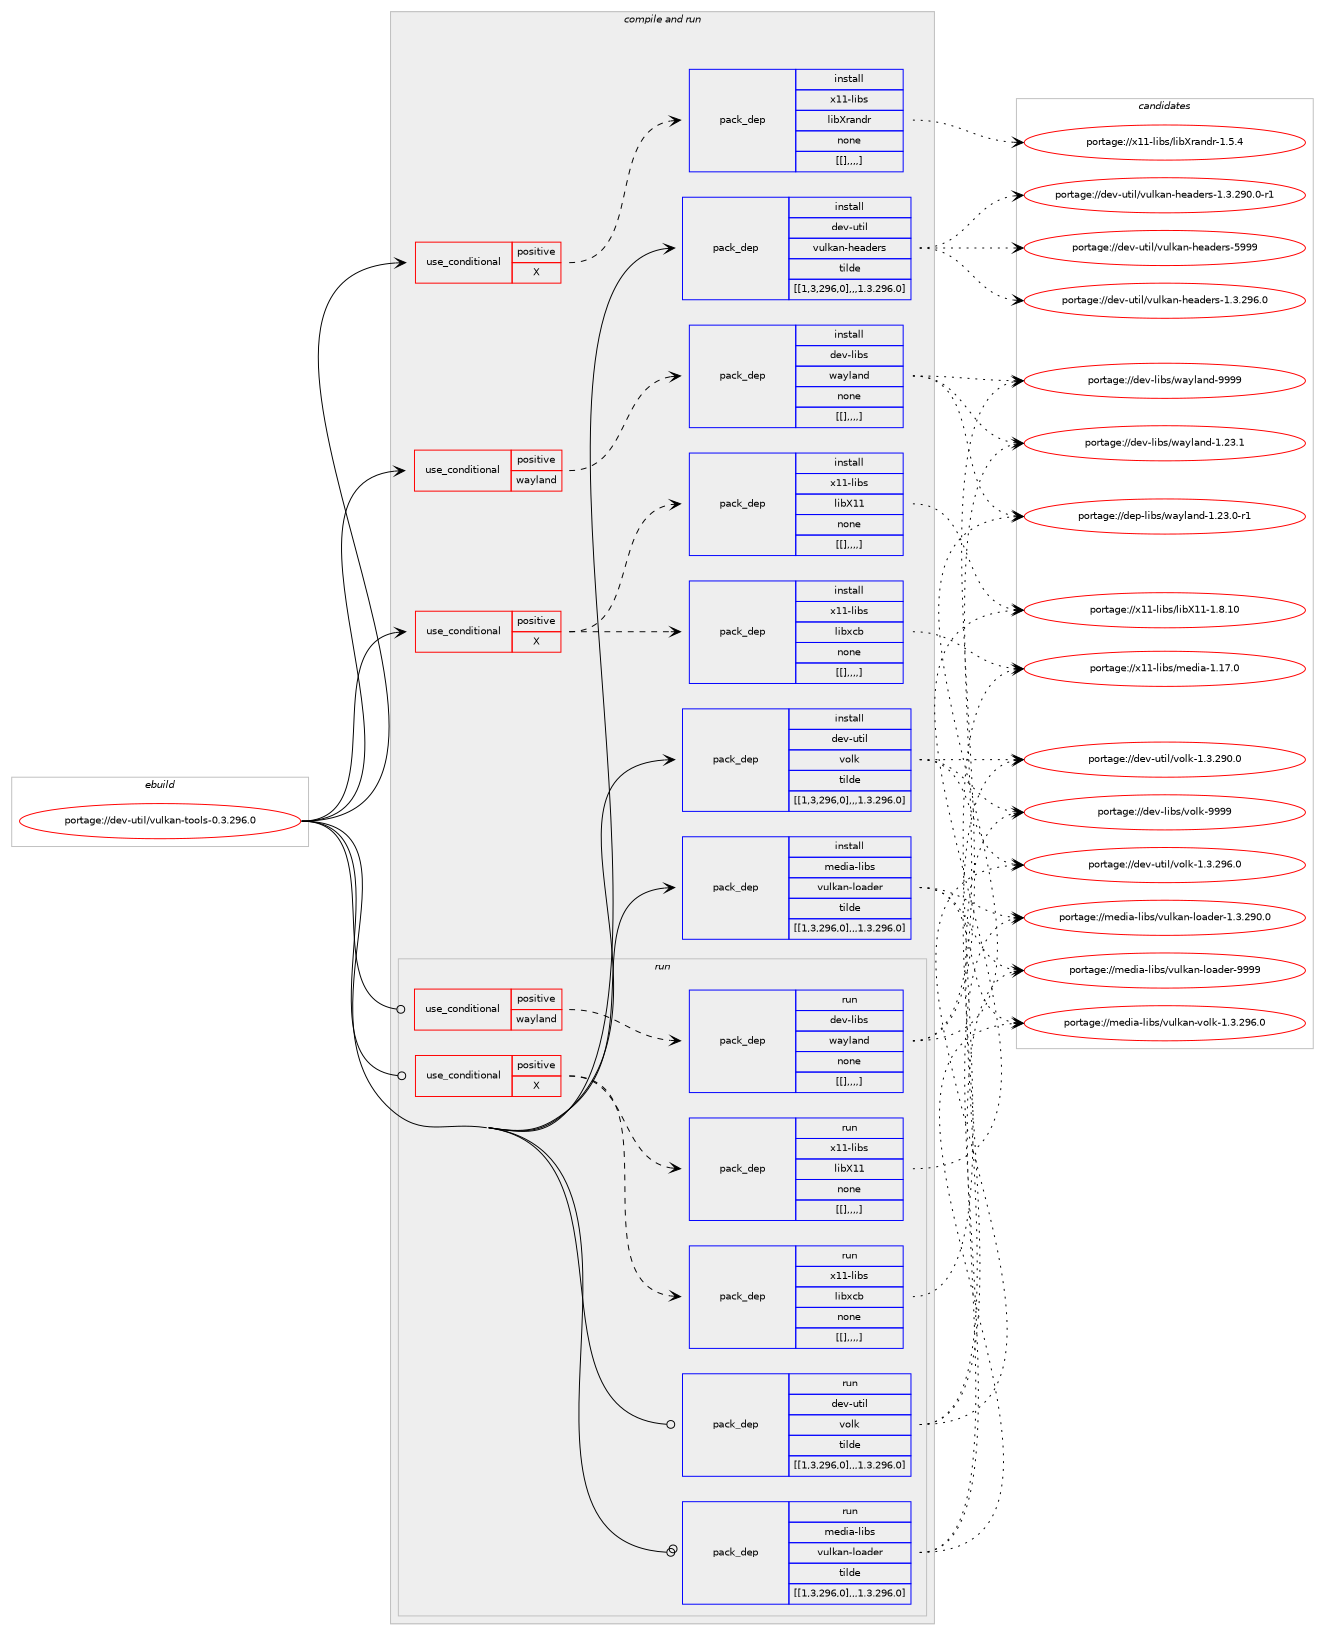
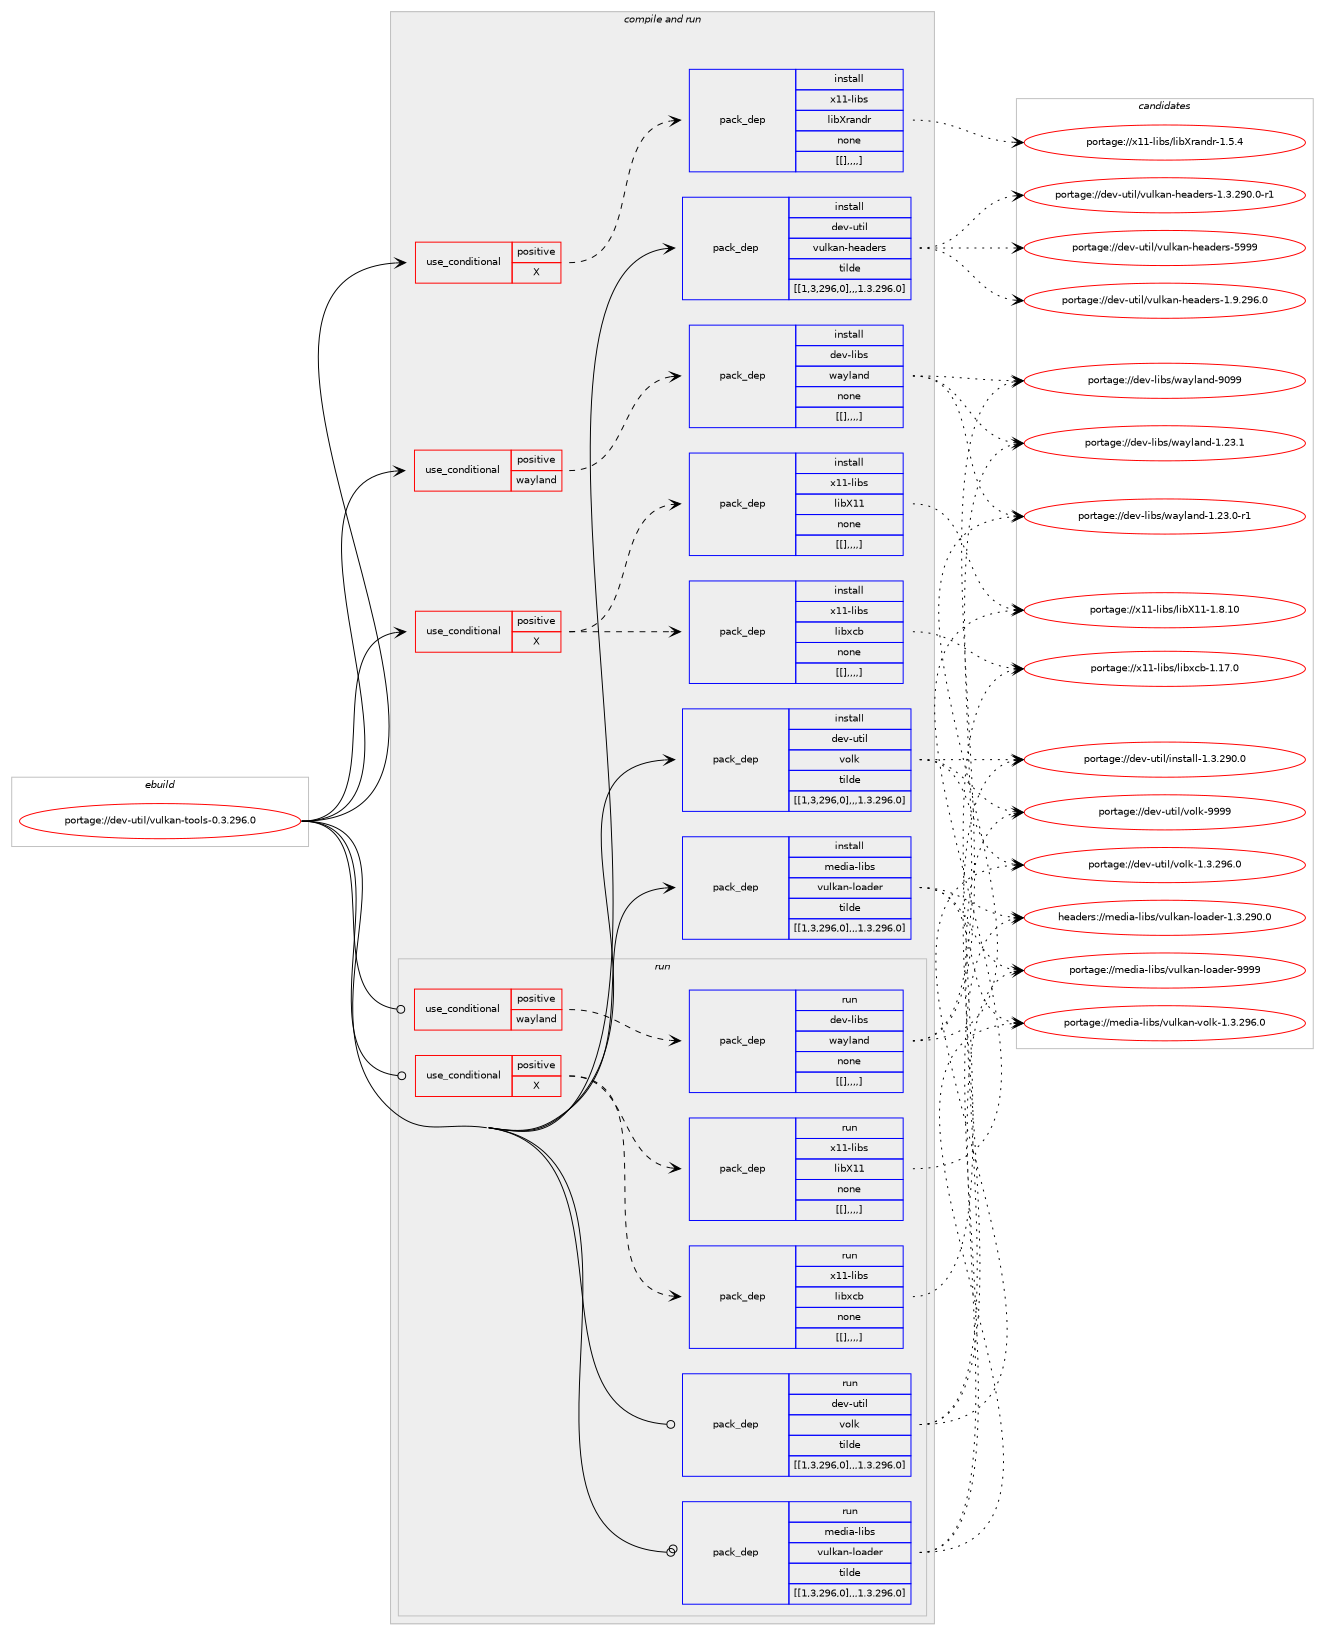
node "portage://dev-util/vulkan-headers-1.3.296.0": label "portage://dev-util/vulkan-headers-1.3.296.0" -> "portage://dev-util/vulkan-headers-1.9.296.0"
node "portage://dev-libs/wayland-9999": label "portage://dev-libs/wayland-9999" -> "portage://dev-libs/wayland-9099"
node "portage://dep-libs/wayland-1.23.0-r1": label "portage://dep-libs/wayland-1.23.0-r1" -> "portage://dev-libs/wayland-1.23.0-r1"
node "portage://x11-libs/media-1.17.0": label "portage://x11-libs/media-1.17.0" -> "portage://x11-libs/libxcb-1.17.0"
node "portage://dev-util/volk-1.3.290.0": label "portage://dev-util/volk-1.3.290.0" -> "portage://dev-util/install-1.3.290.0"
node "portage://dev-libs/volk-9999": label "portage://dev-libs/volk-9999" -> "portage://dev-util/volk-9999"
node "portage://media-libs/vulkan-loader-1.3.290.0": label "portage://media-libs/vulkan-loader-1.3.290.0" -> "headers://media-libs/vulkan-loader-1.3.290.0"
